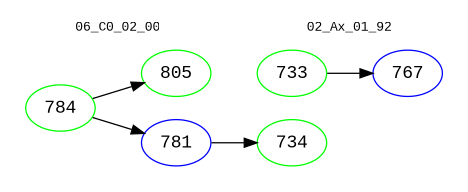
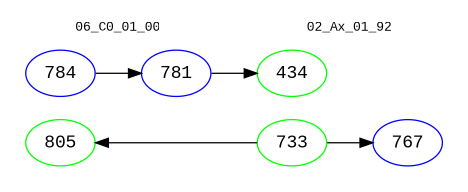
cluster "06_C0_02_00": label "06_C0_02_00" -> "06_C0_01_00"
edge "784" -> "805": now "733" -> "805"
node "784": color green -> blue
node "734": label "734" -> "434"
